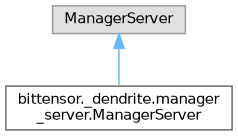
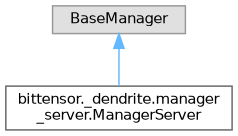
node "ManagerServer": label "ManagerServer" -> "BaseManager"
